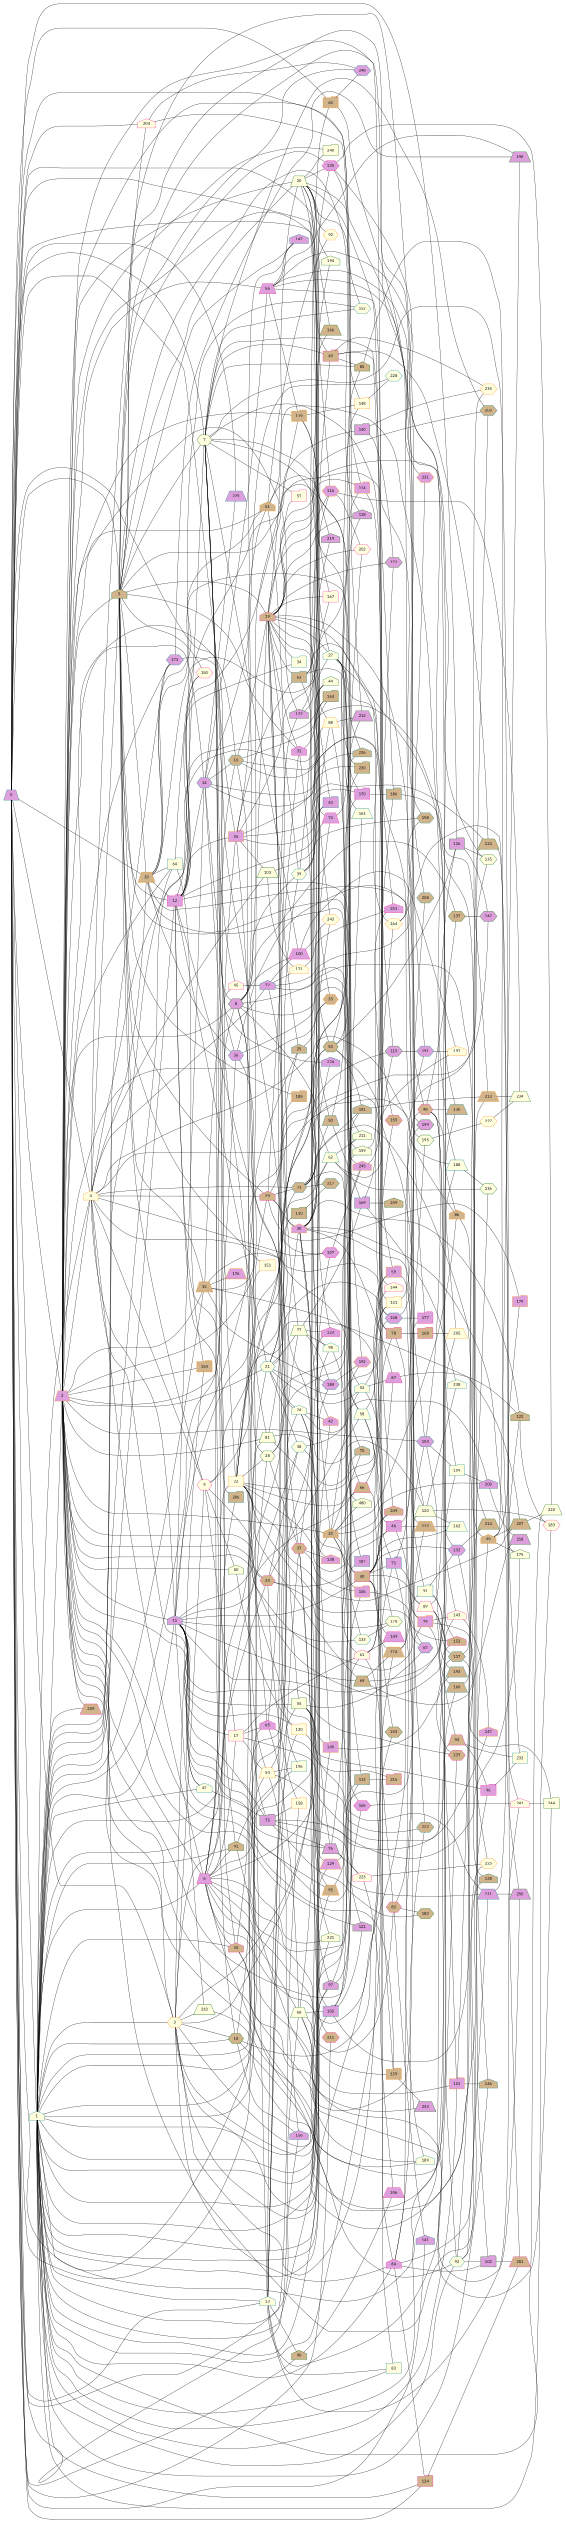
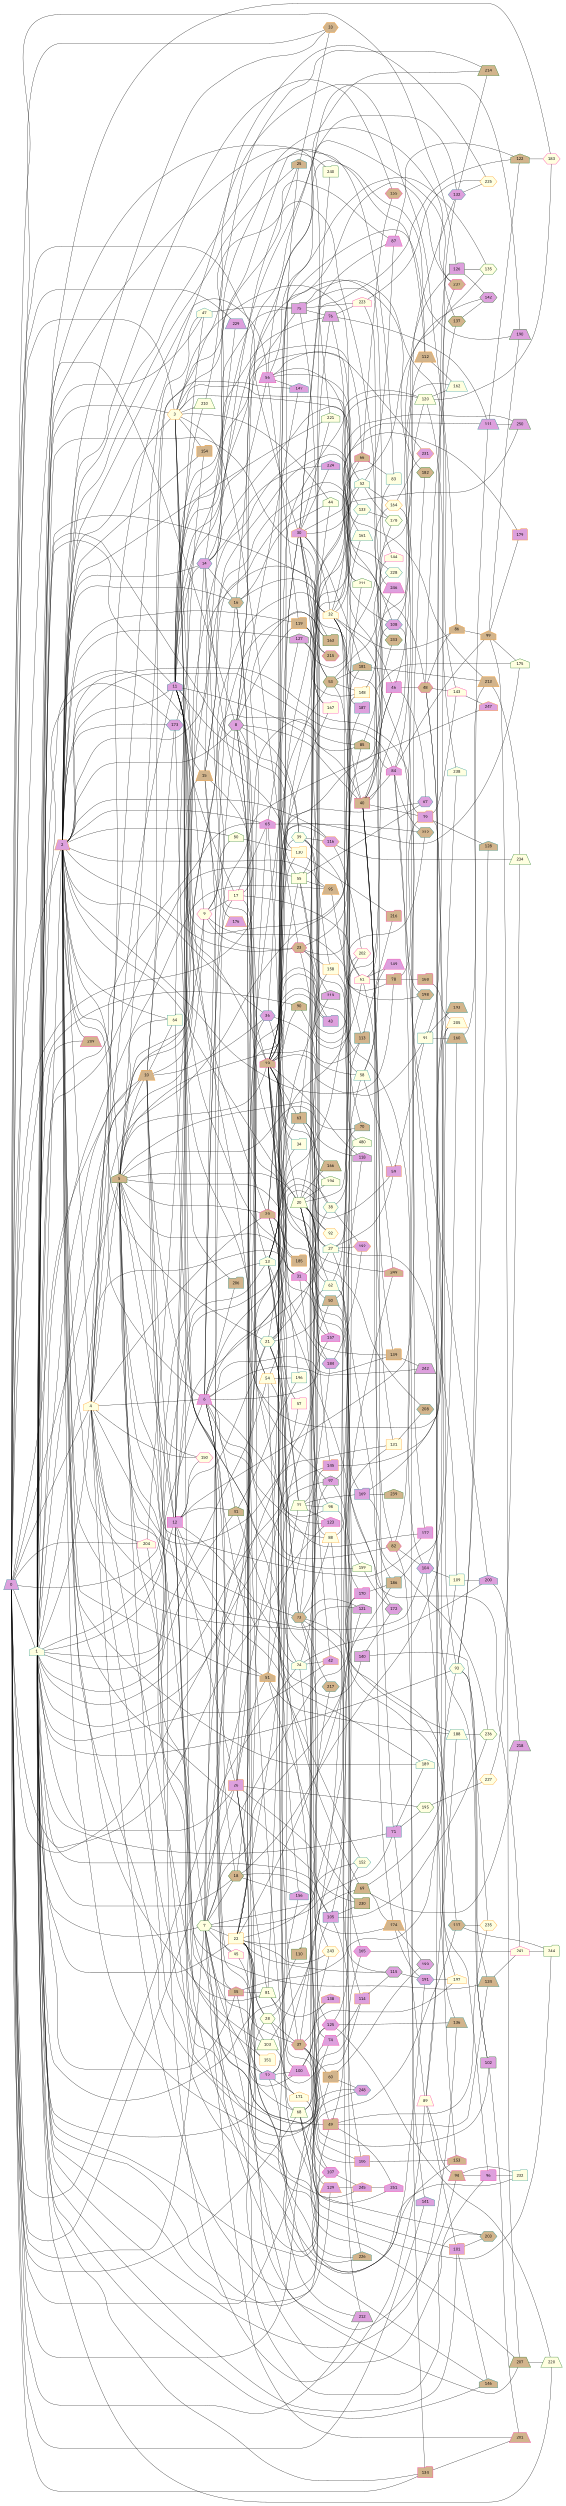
node "124": color darkgreen -> teal
edge "53" -- "104": now "158" -- "104"
node "157": added
edge "15" -- "2": now "65" -- "2"
node "66": shape trapezium -> house
node "32": fillcolor tan -> lightyellow
